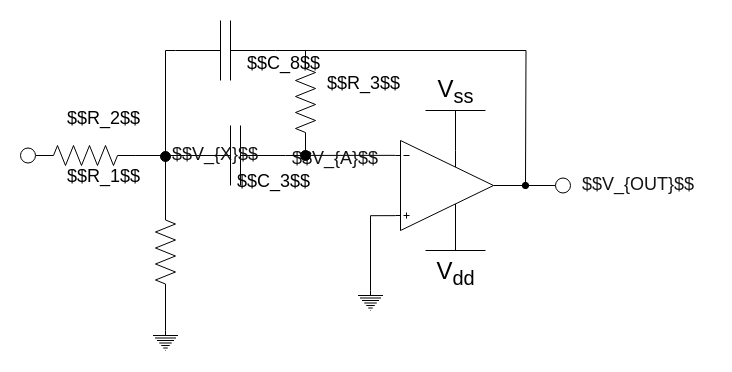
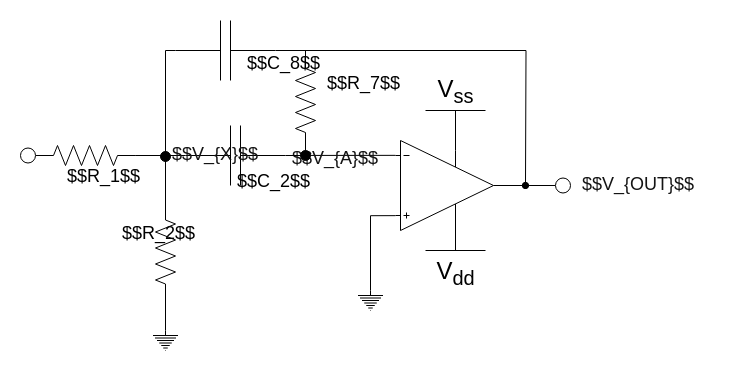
node "$$R_3$$": label "$$R_3$$" -> "$$R_7$$"
node "$$R_2$$": moved (111, 116) -> (166, 231)
node "$$C_3$$": label "$$C_3$$" -> "$$C_2$$"
